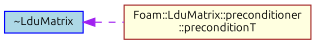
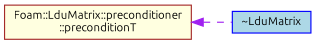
edge "Foam::LduMatrix::preconditioner ::preconditionT" -> "~LduMatrix": reversed
